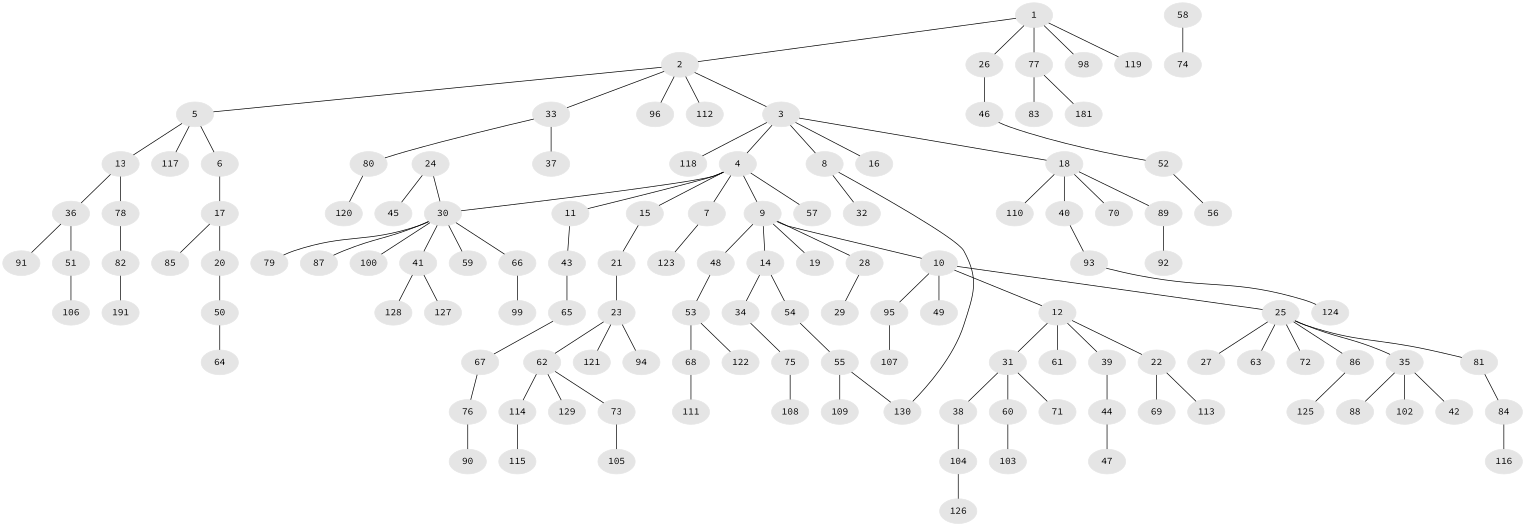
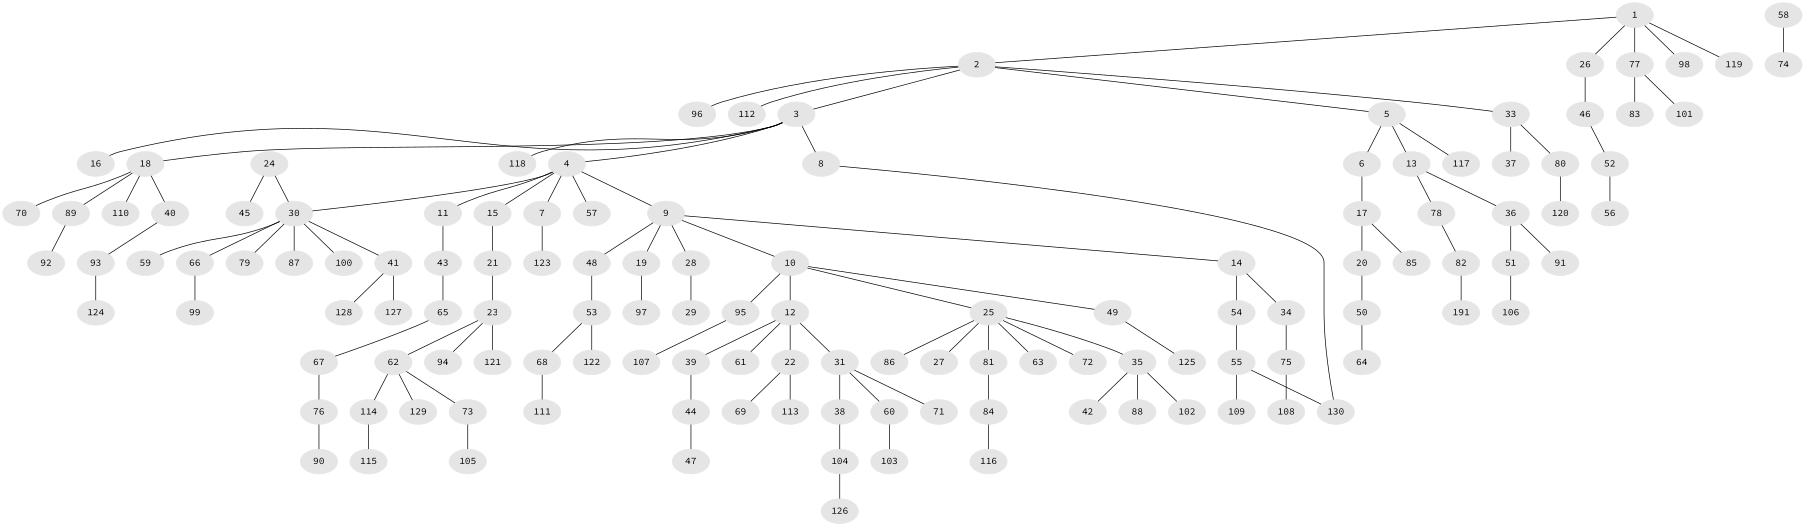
node "181": label "181" -> "101"
node "32": removed
node "97": added
edge "86" -- "125": now "49" -- "125"
